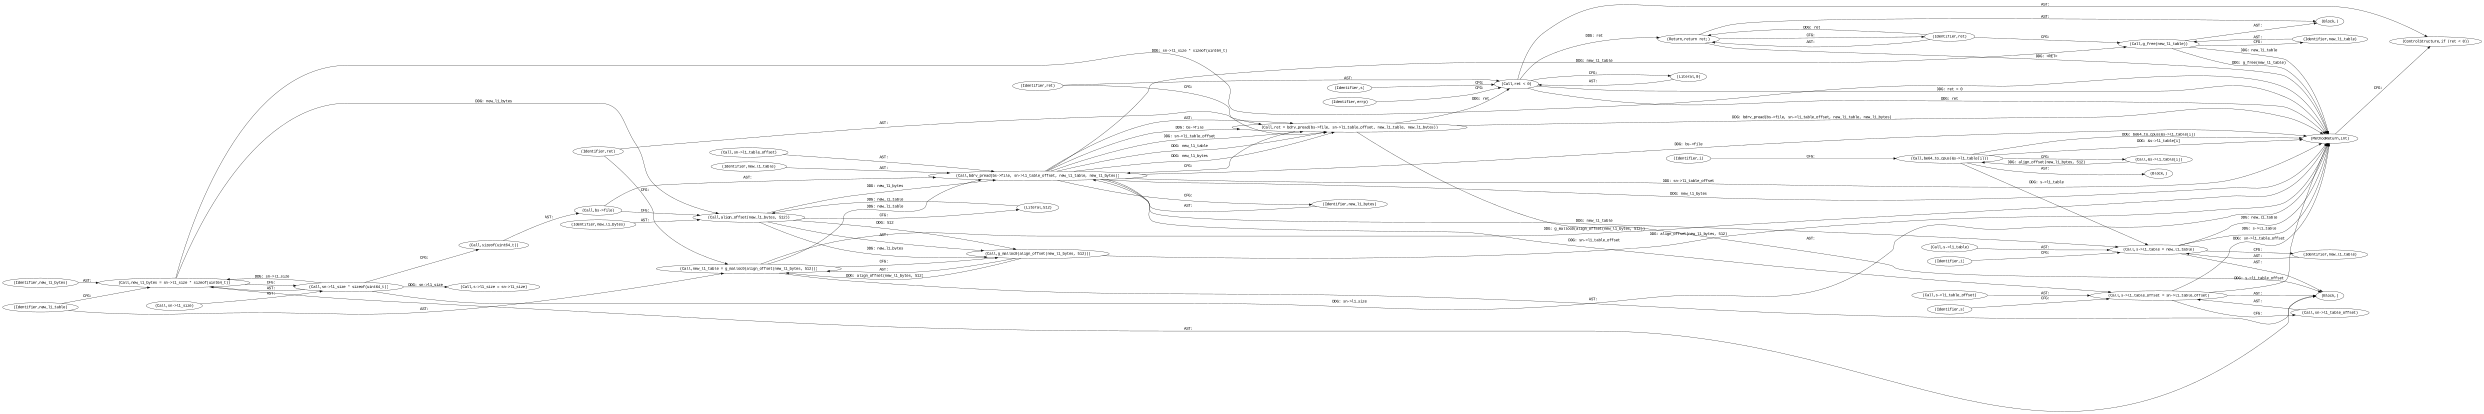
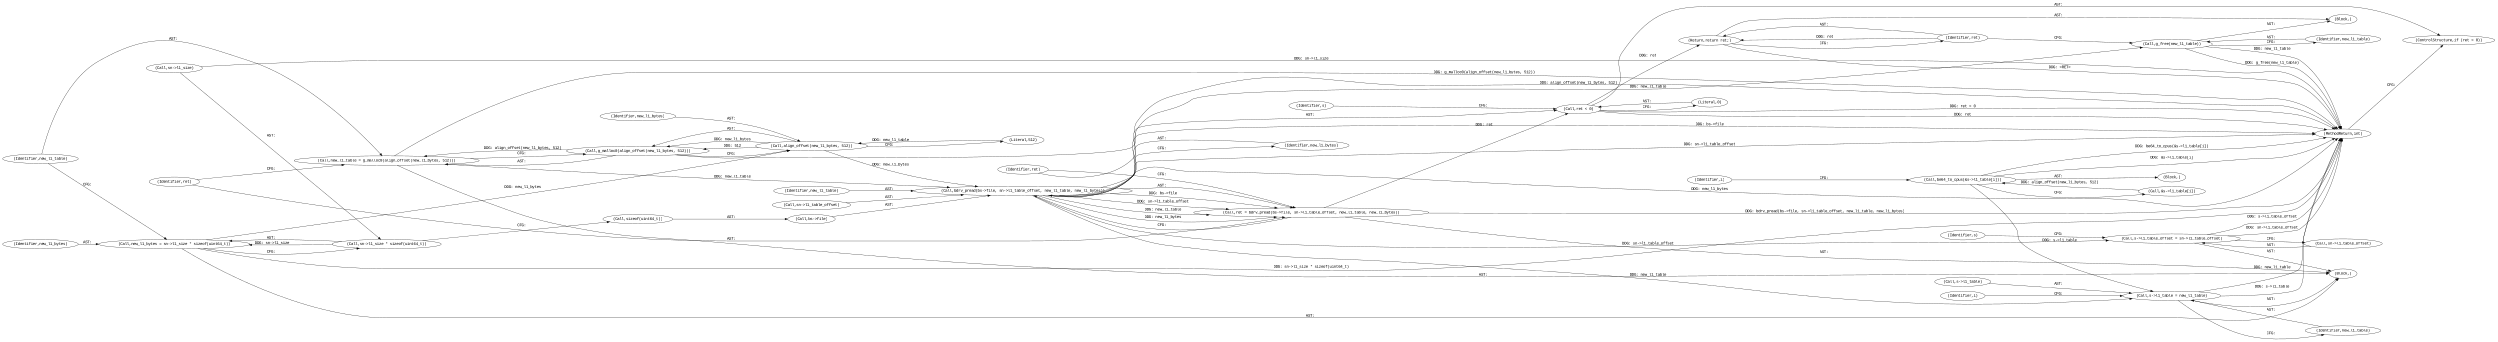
node "(Identifier,errp)": removed
edge "(Call,bs->file)" -> "(Call,align_offset(new_l1_bytes, 512))": now "(Call,g_malloc0(align_offset(new_l1_bytes, 512)))" -> "(Call,align_offset(new_l1_bytes, 512))"
node "(Call,s->l1_size = sn->l1_size)": removed
node "(Call,s->l1_table_offset)": removed
edge "(Call,sn->l1_size * sizeof(uint64_t))" -> "(MethodReturn,int)": now "(Call,sn->l1_size)" -> "(MethodReturn,int)"
